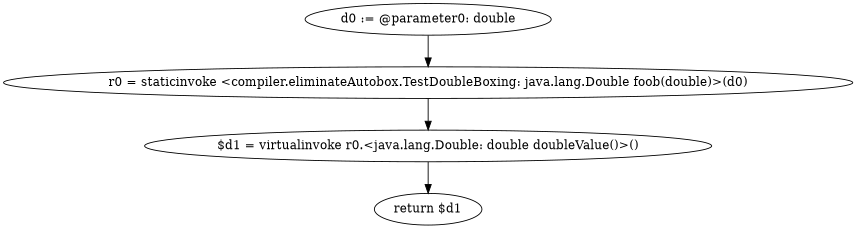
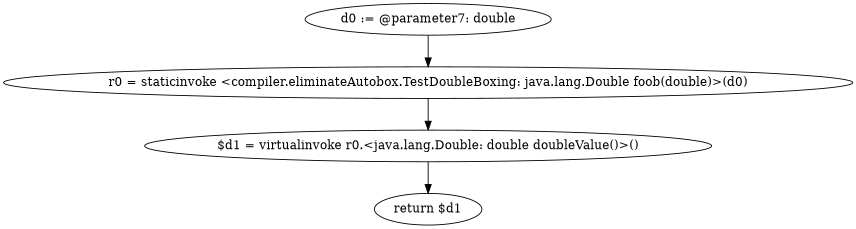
node "d0 := @parameter0: double": label "d0 := @parameter0: double" -> "d0 := @parameter7: double"
